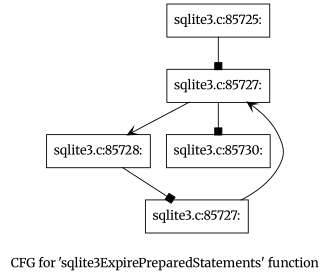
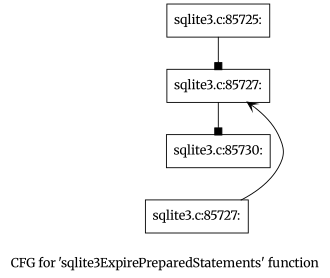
node "sqlite3.c:85728:": removed
